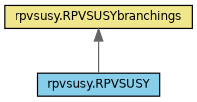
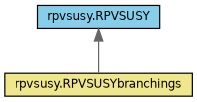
edge "rpvsusy.RPVSUSY" -> "rpvsusy.RPVSUSYbranchings": reversed
